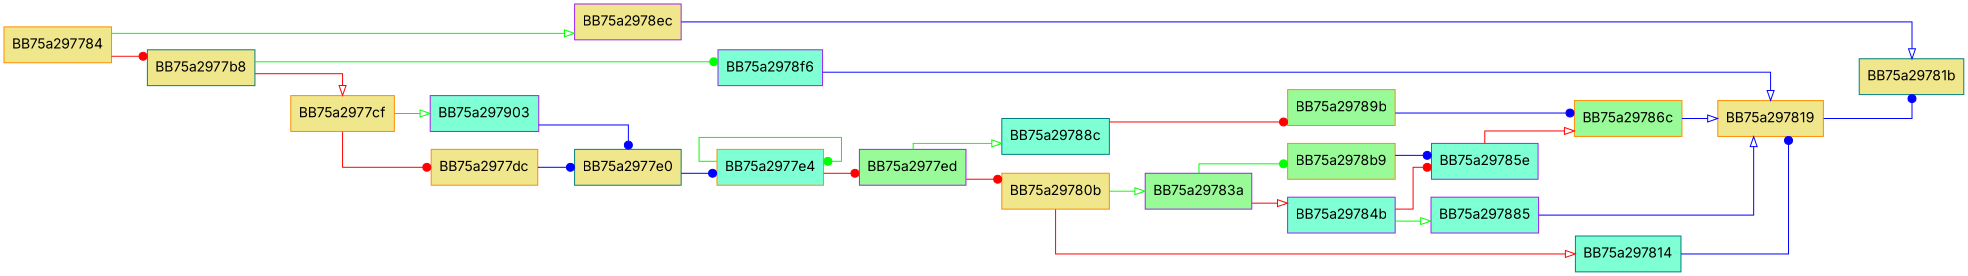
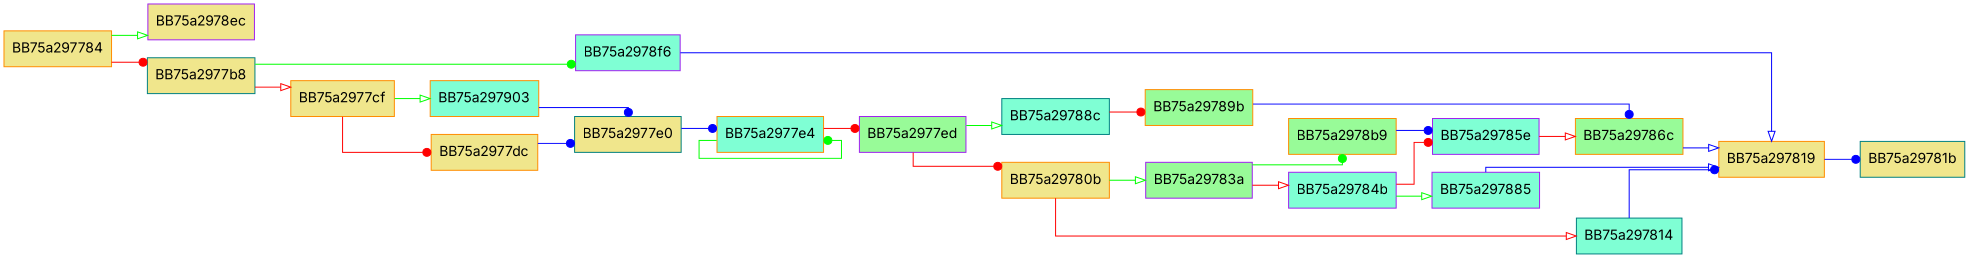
edge "BB75a2978ec" -> "BB75a29781b": removed
node "BB75a297903": color purple -> darkorange
